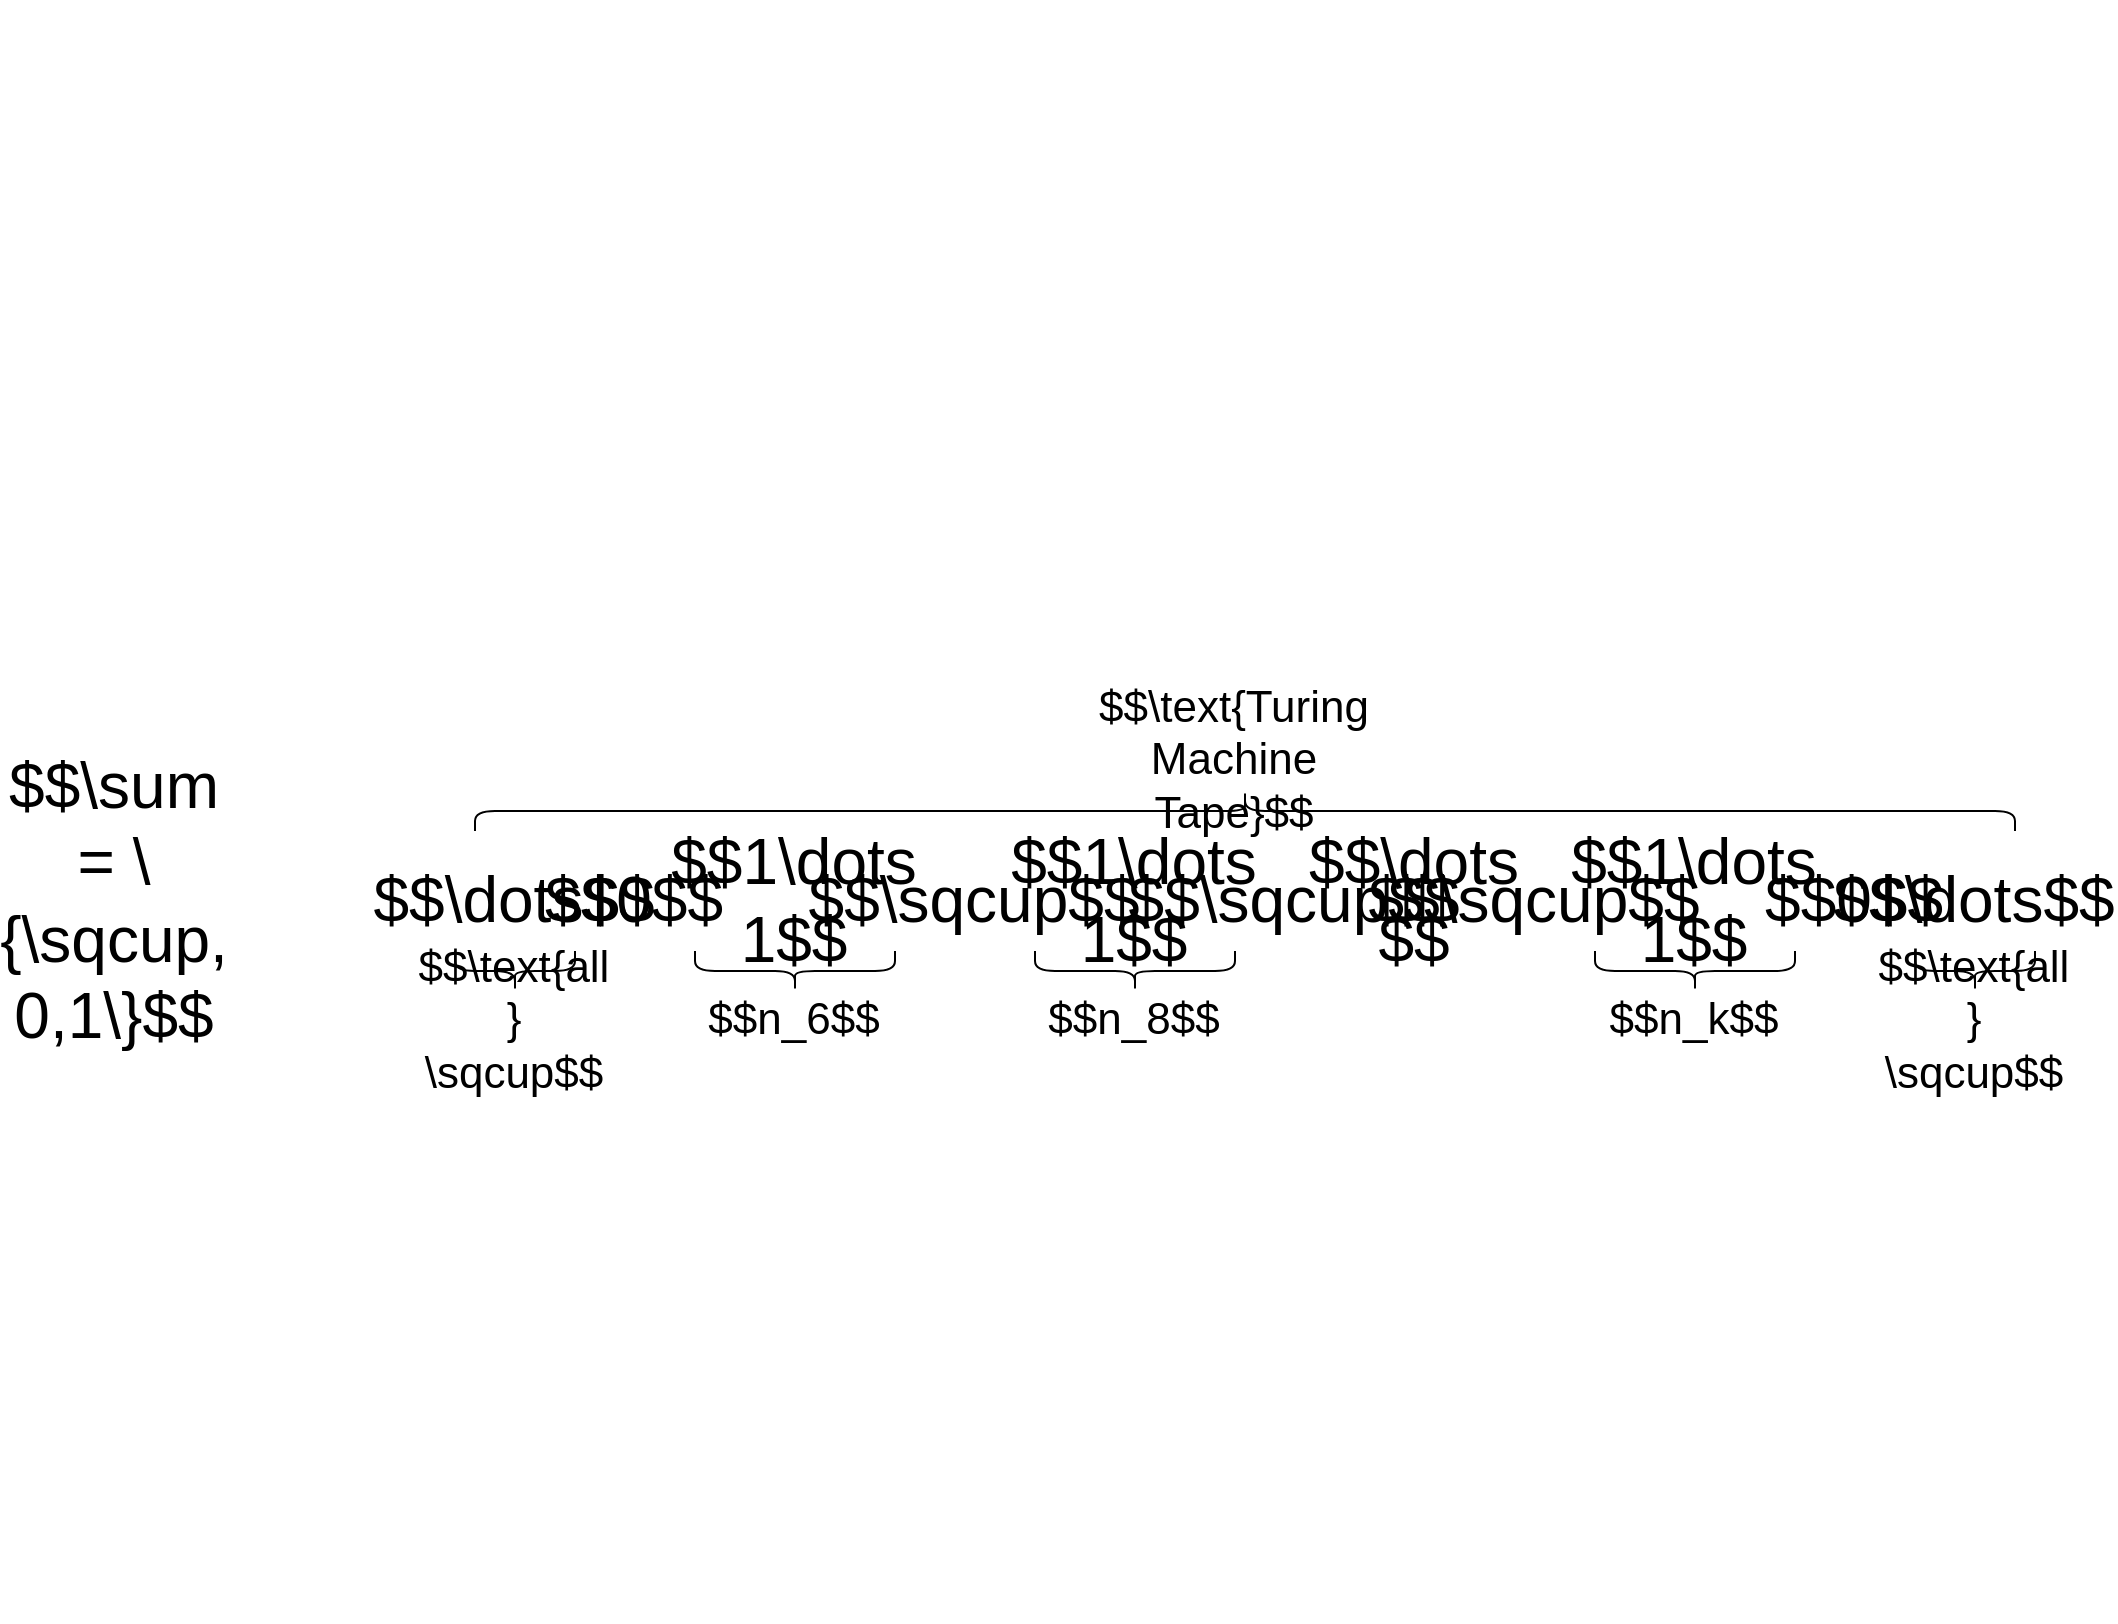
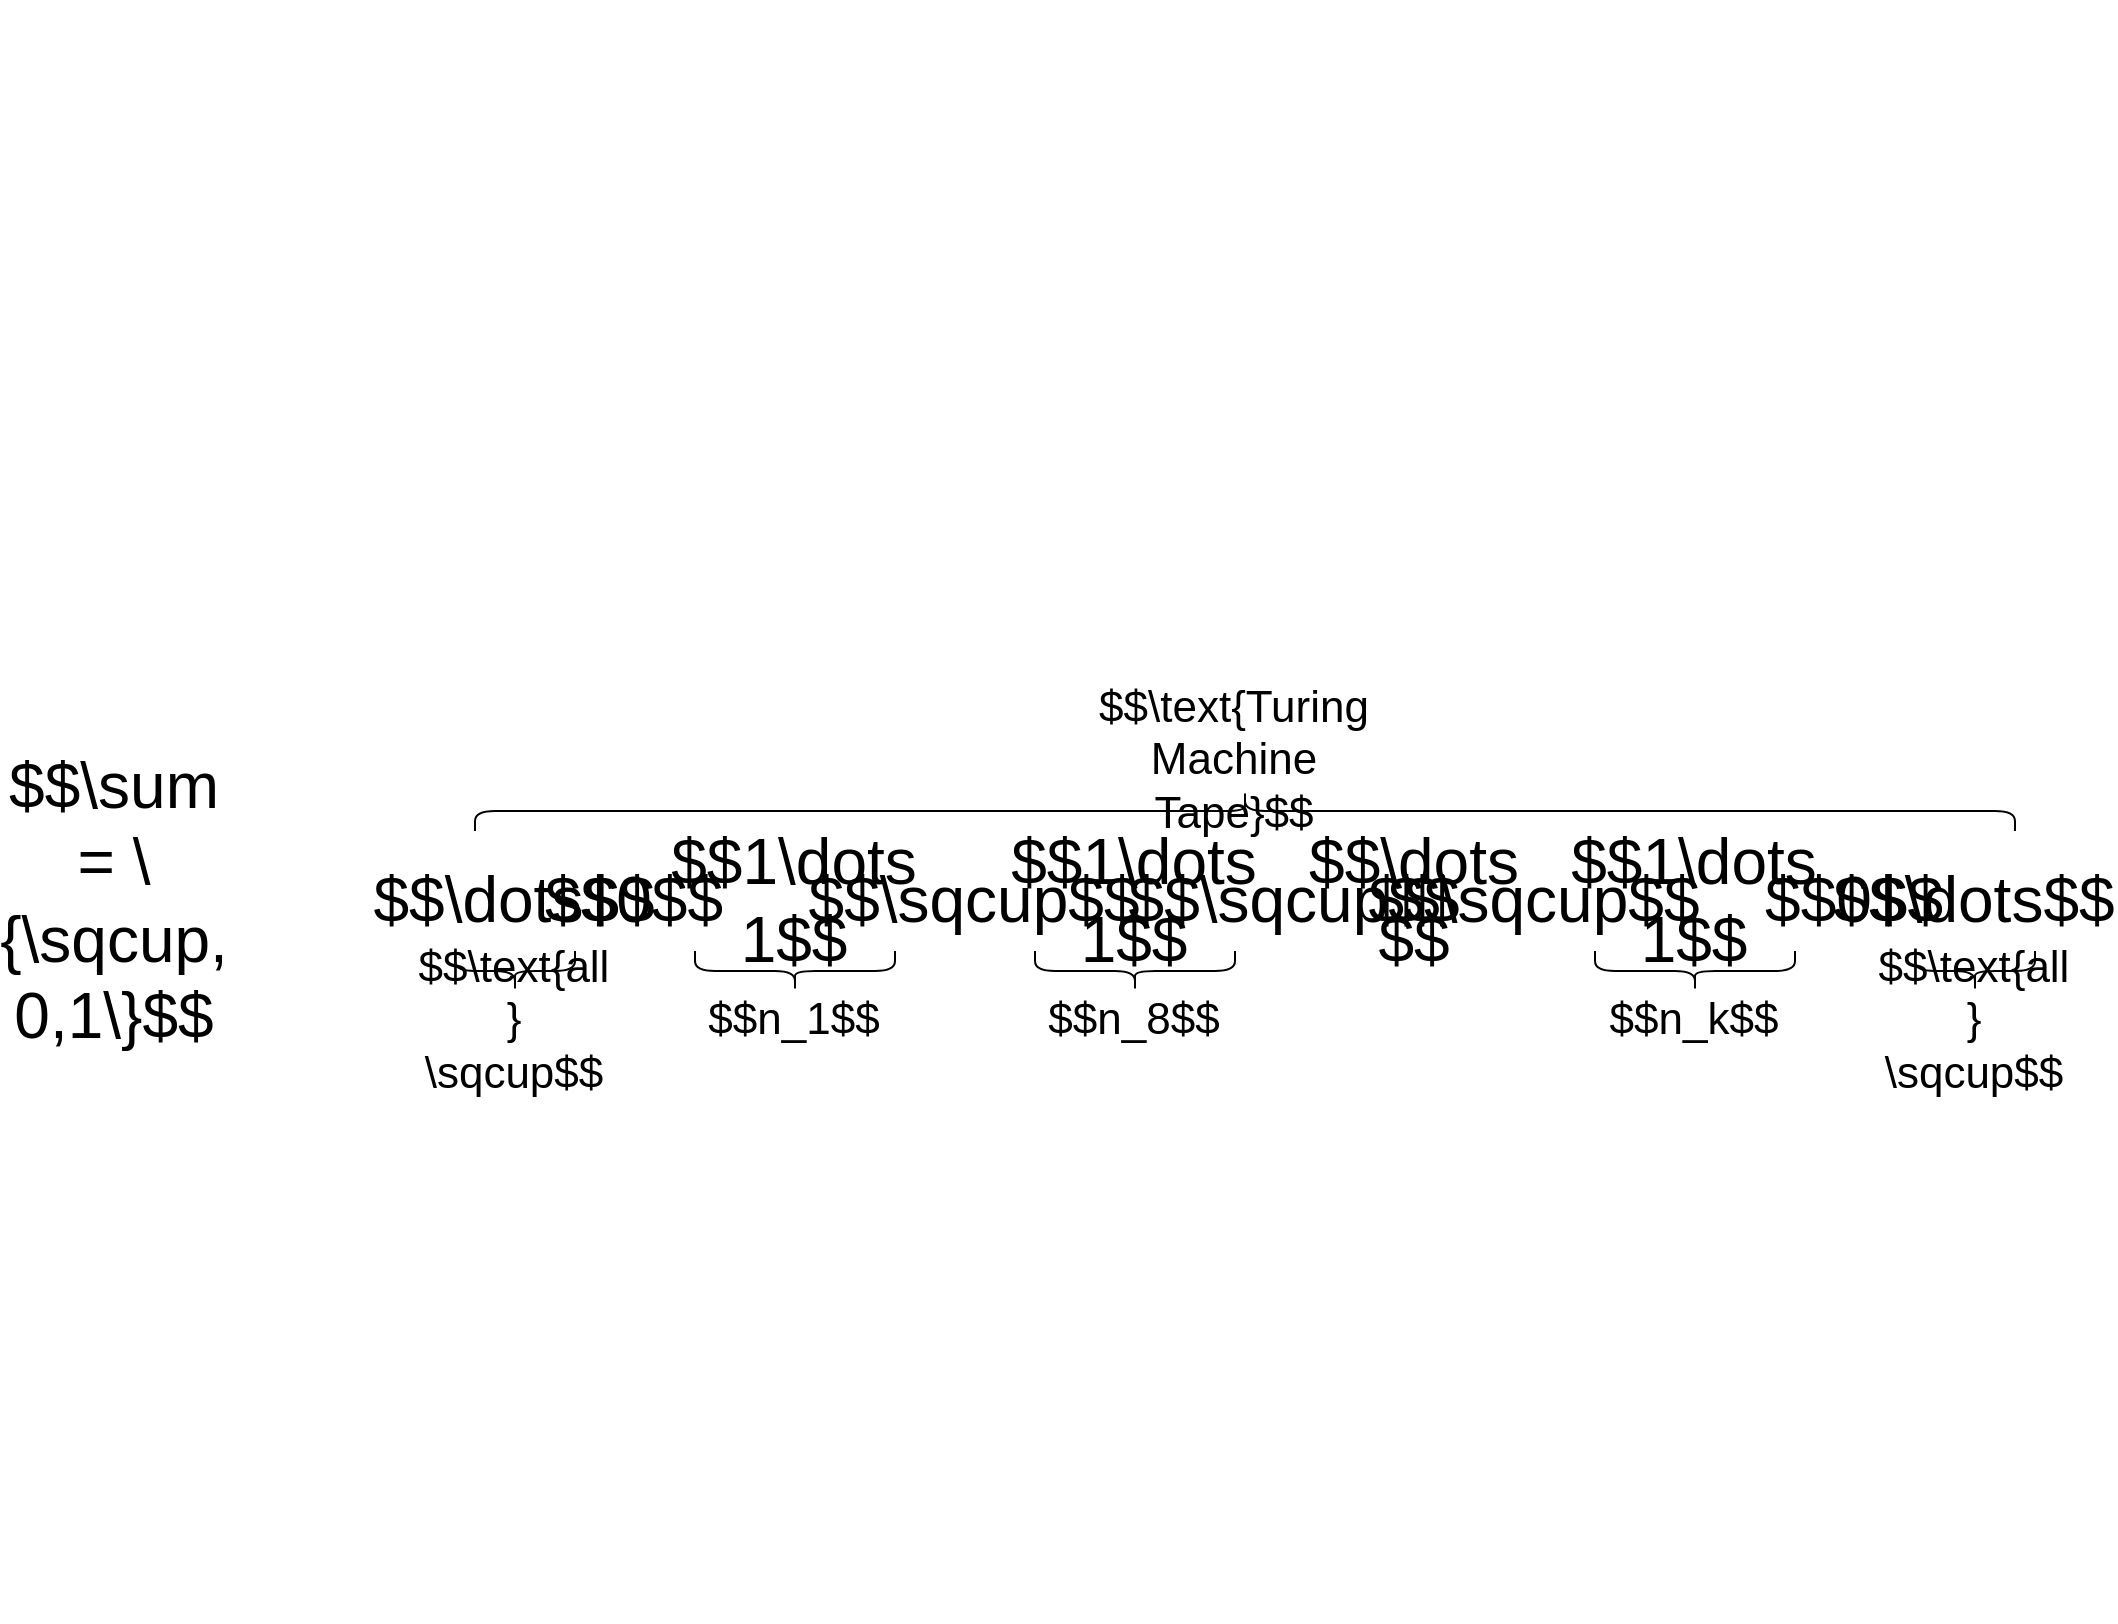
node "$$n_6$$": label "$$n_6$$" -> "$$n_1$$"
